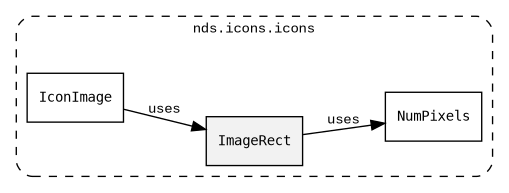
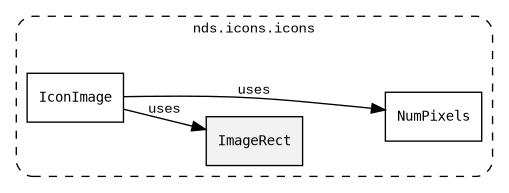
edge "ImageRect" -> "NumPixels": now "IconImage" -> "NumPixels"
